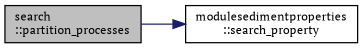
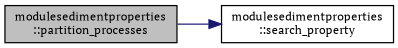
node "search ::partition_processes": label "search ::partition_processes" -> "modulesedimentproperties ::partition_processes"
